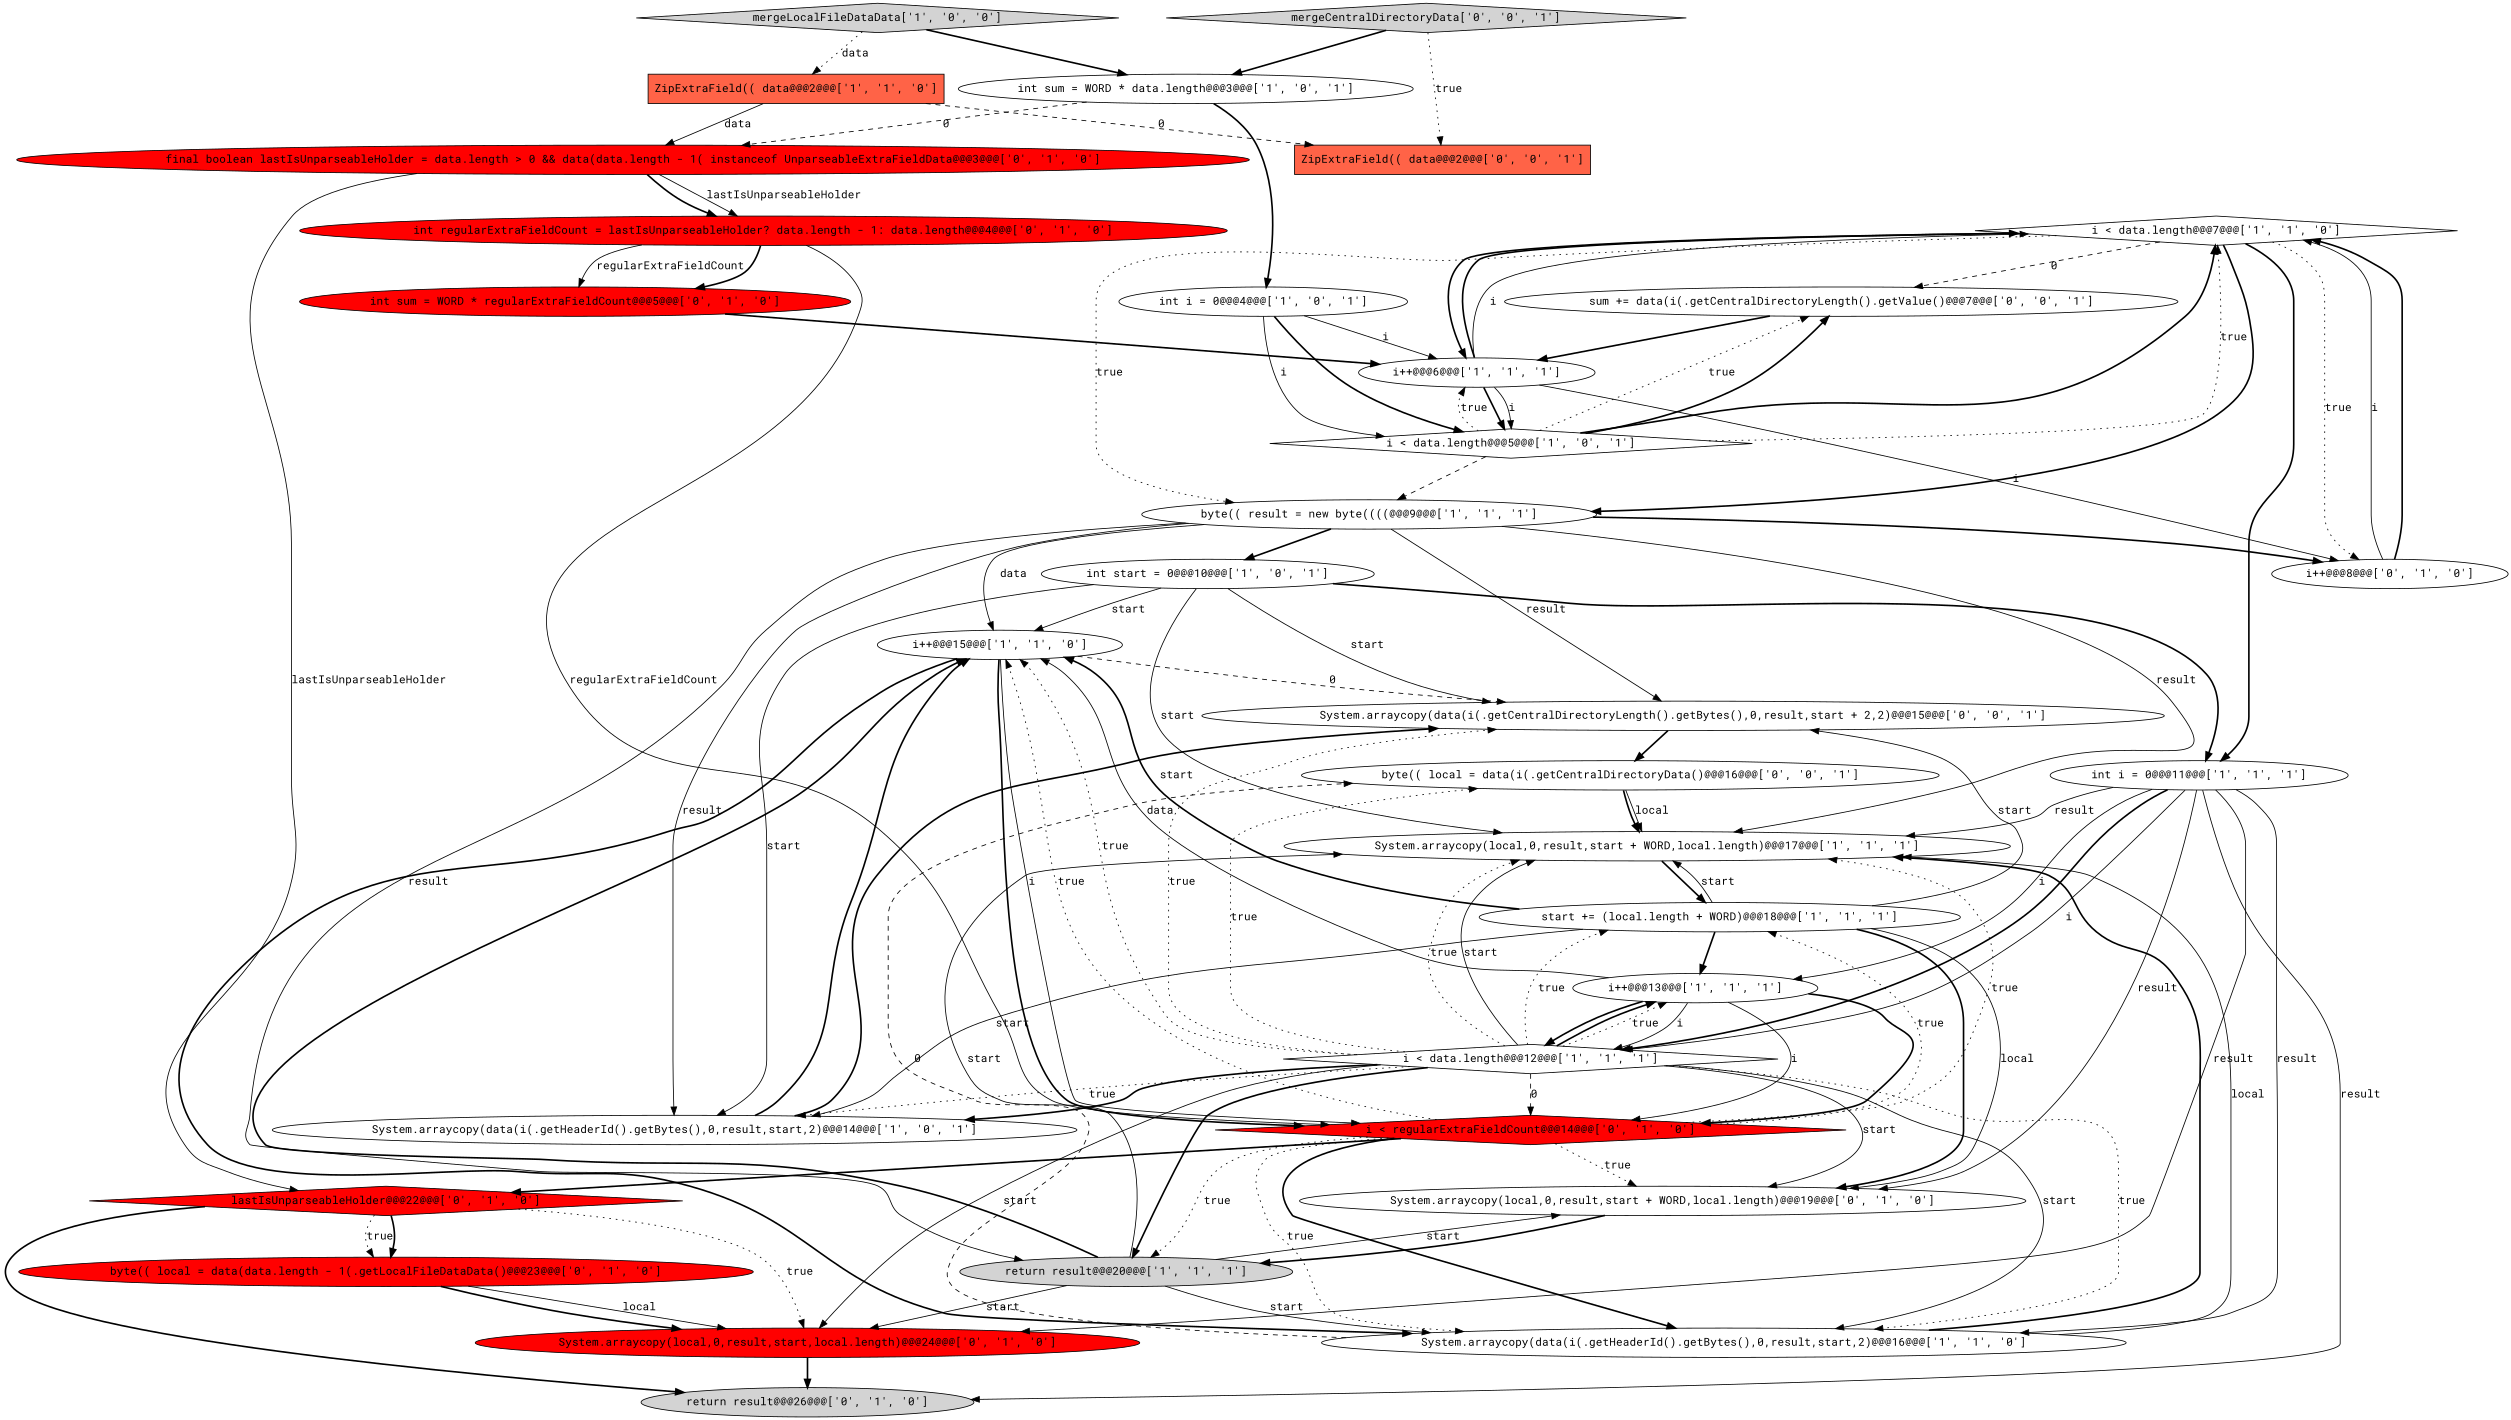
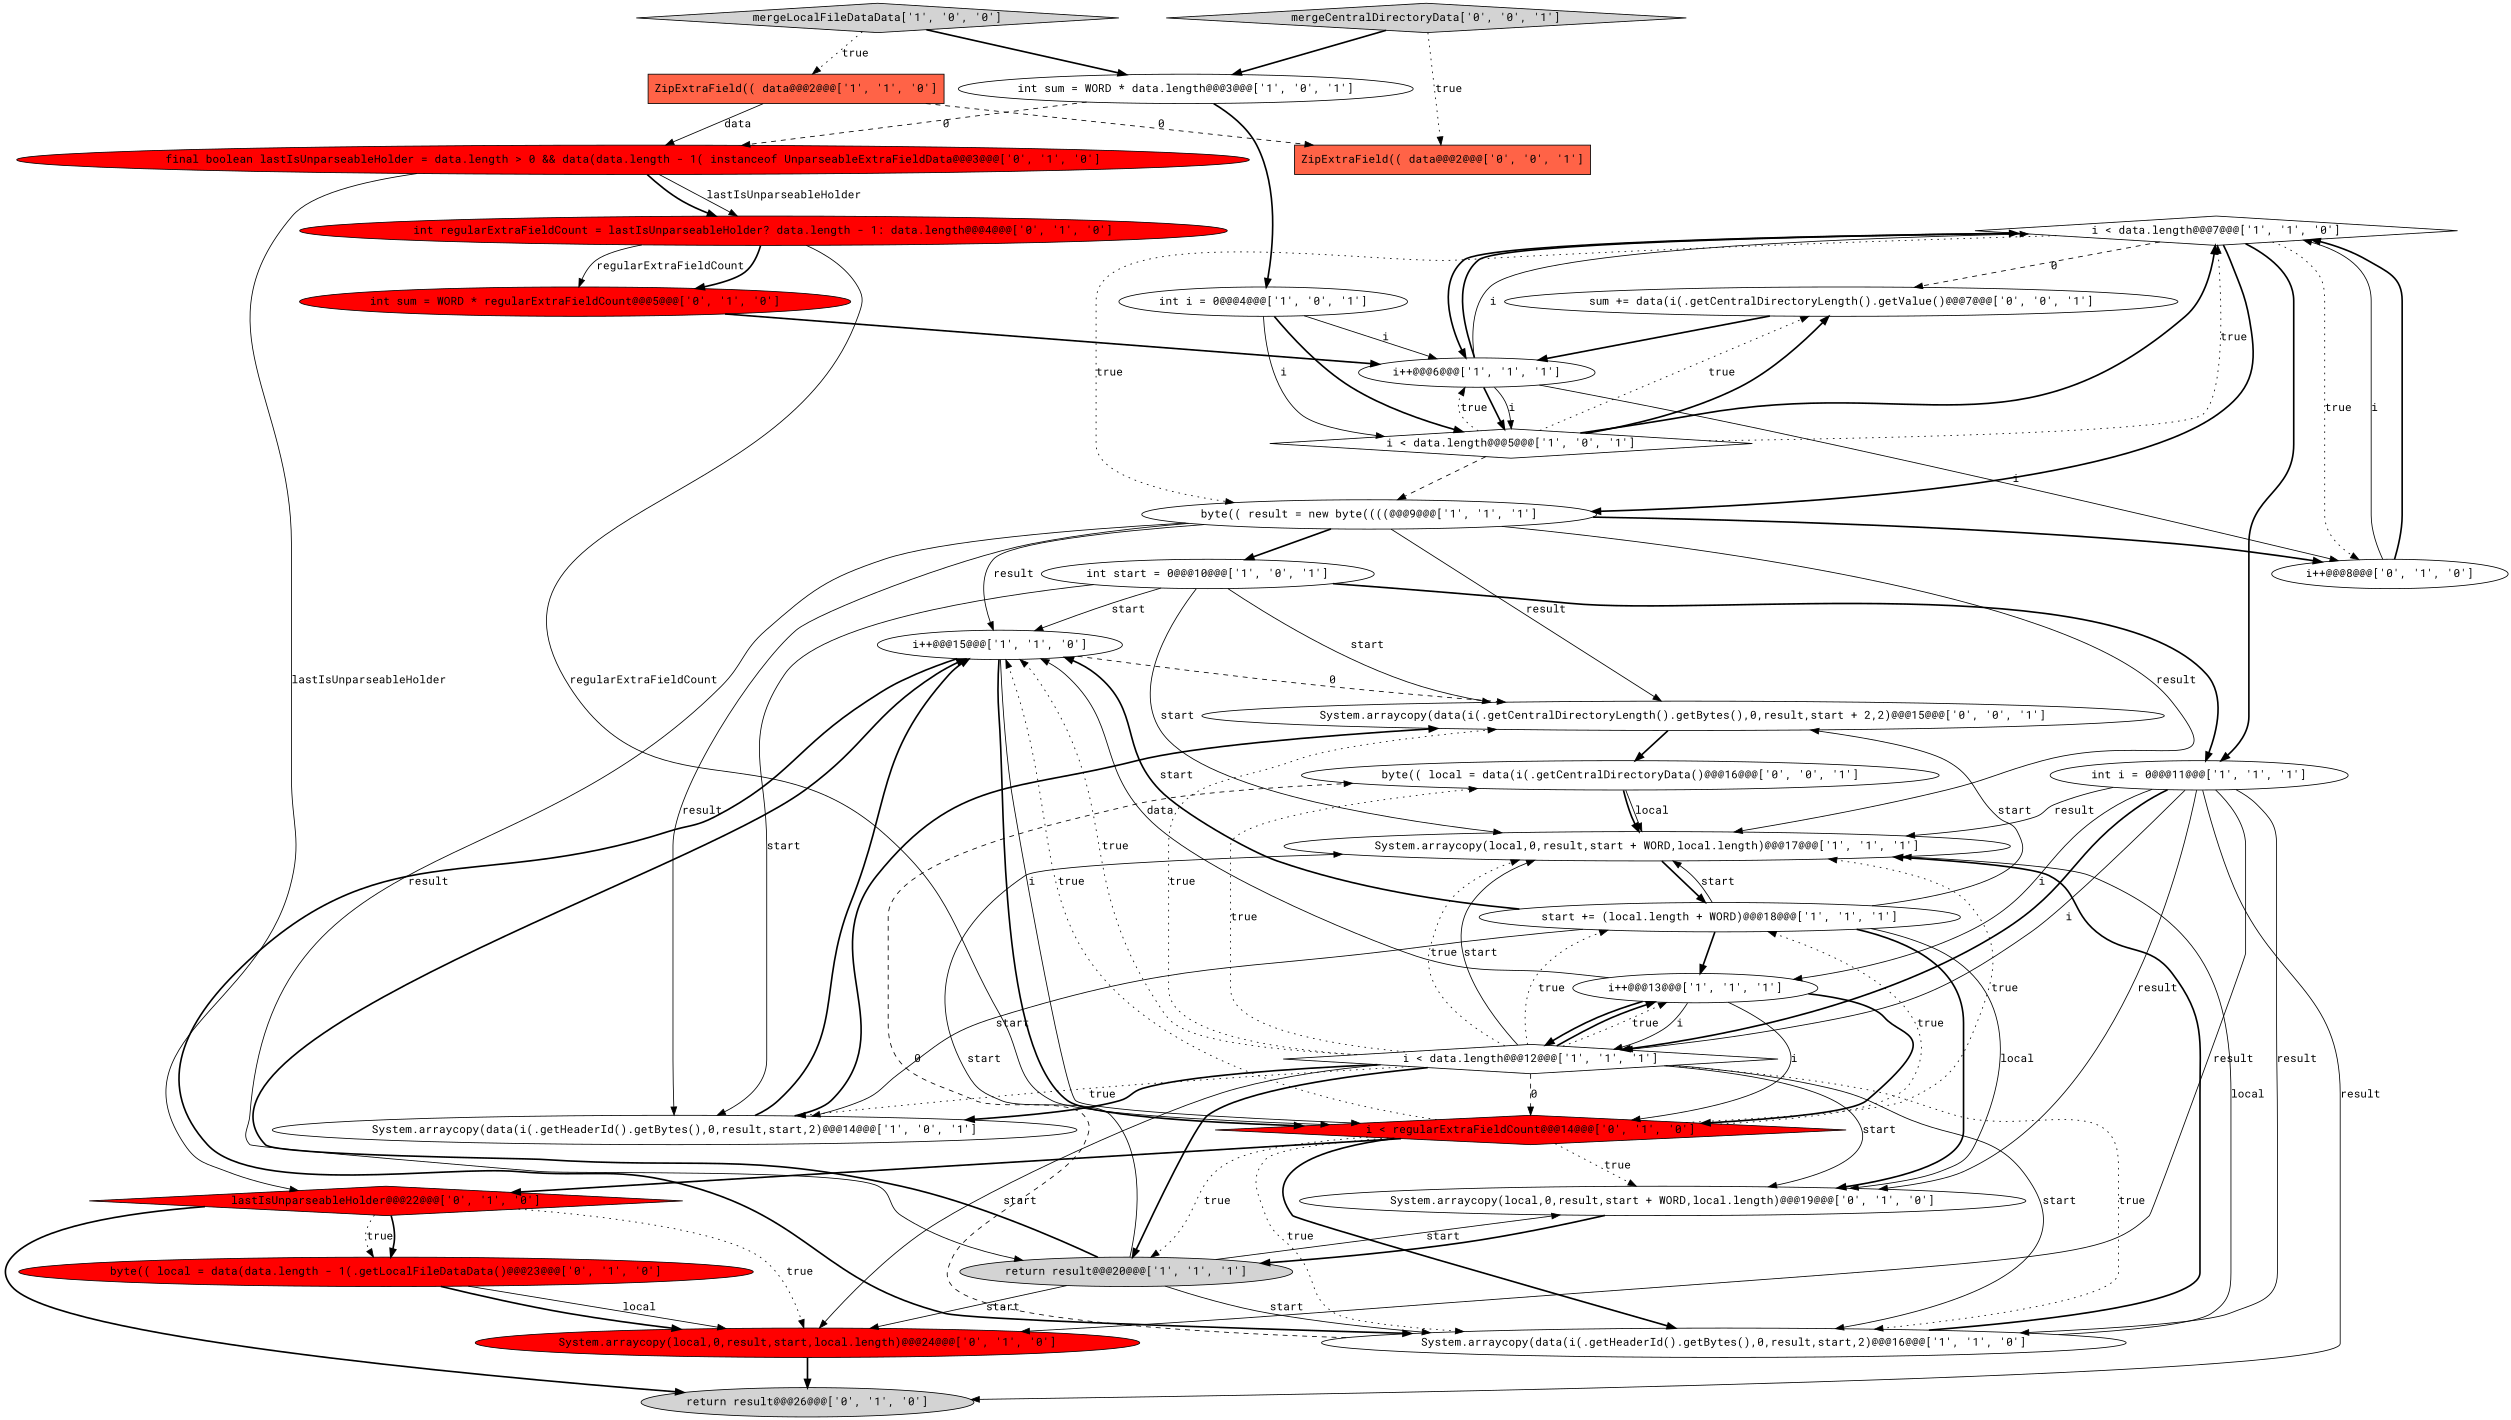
edge "mergeLocalFileDataData['1', '0', '0']" -> "ZipExtraField(( data@@@2@@@['1', '1', '0']": label "data" -> "true"
edge "byte(( result = new byte((((@@@9@@@['1', '1', '1']" -> "i++@@@15@@@['1', '1', '0']": label "data" -> "result"
